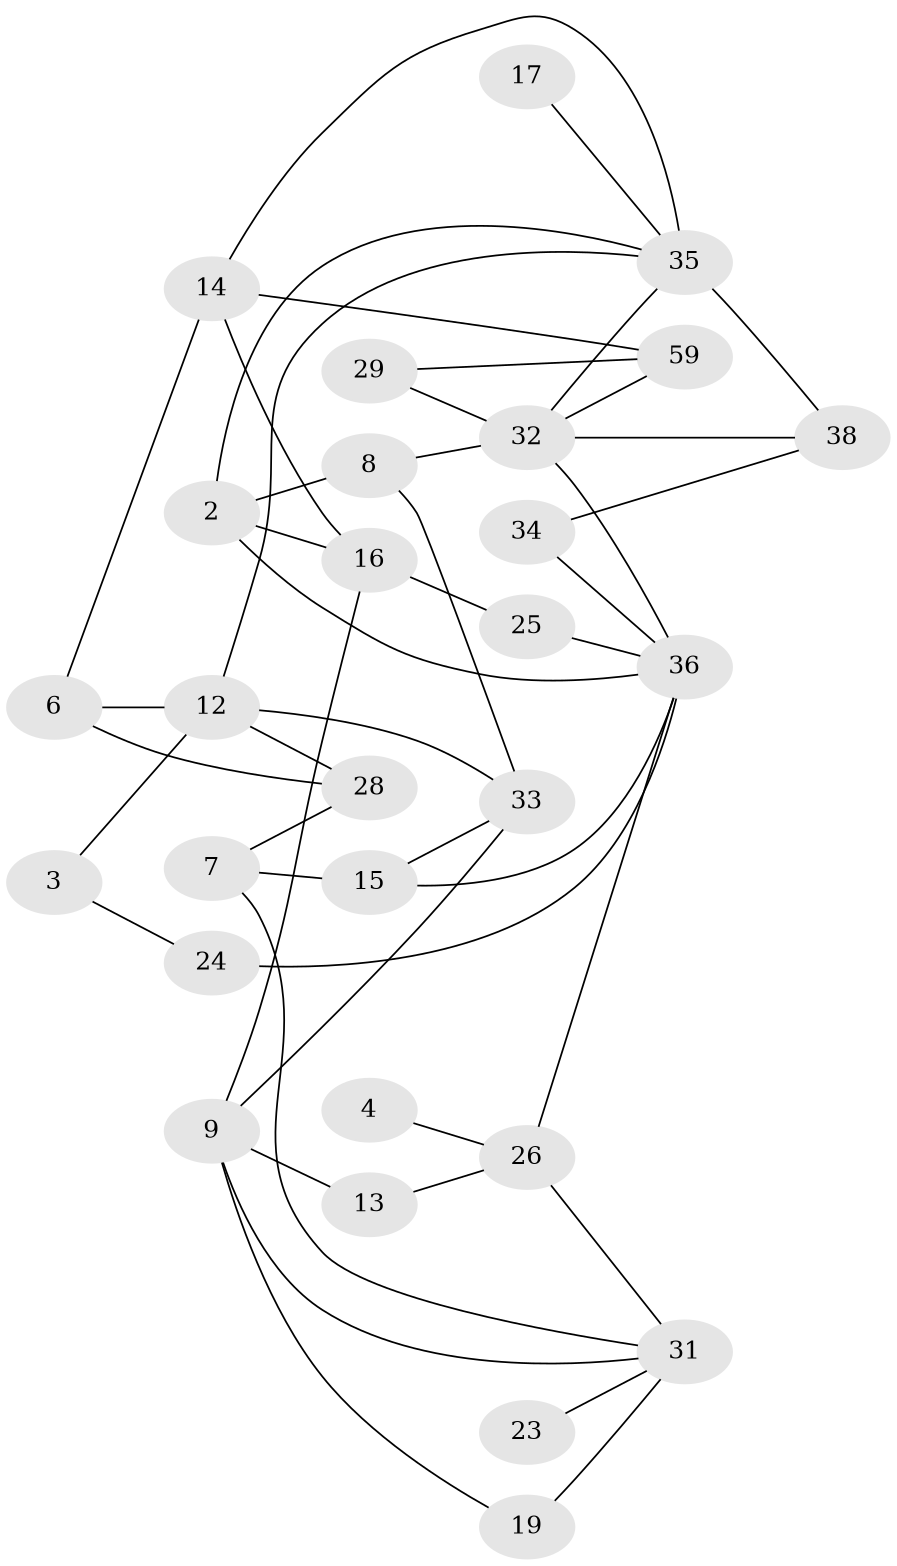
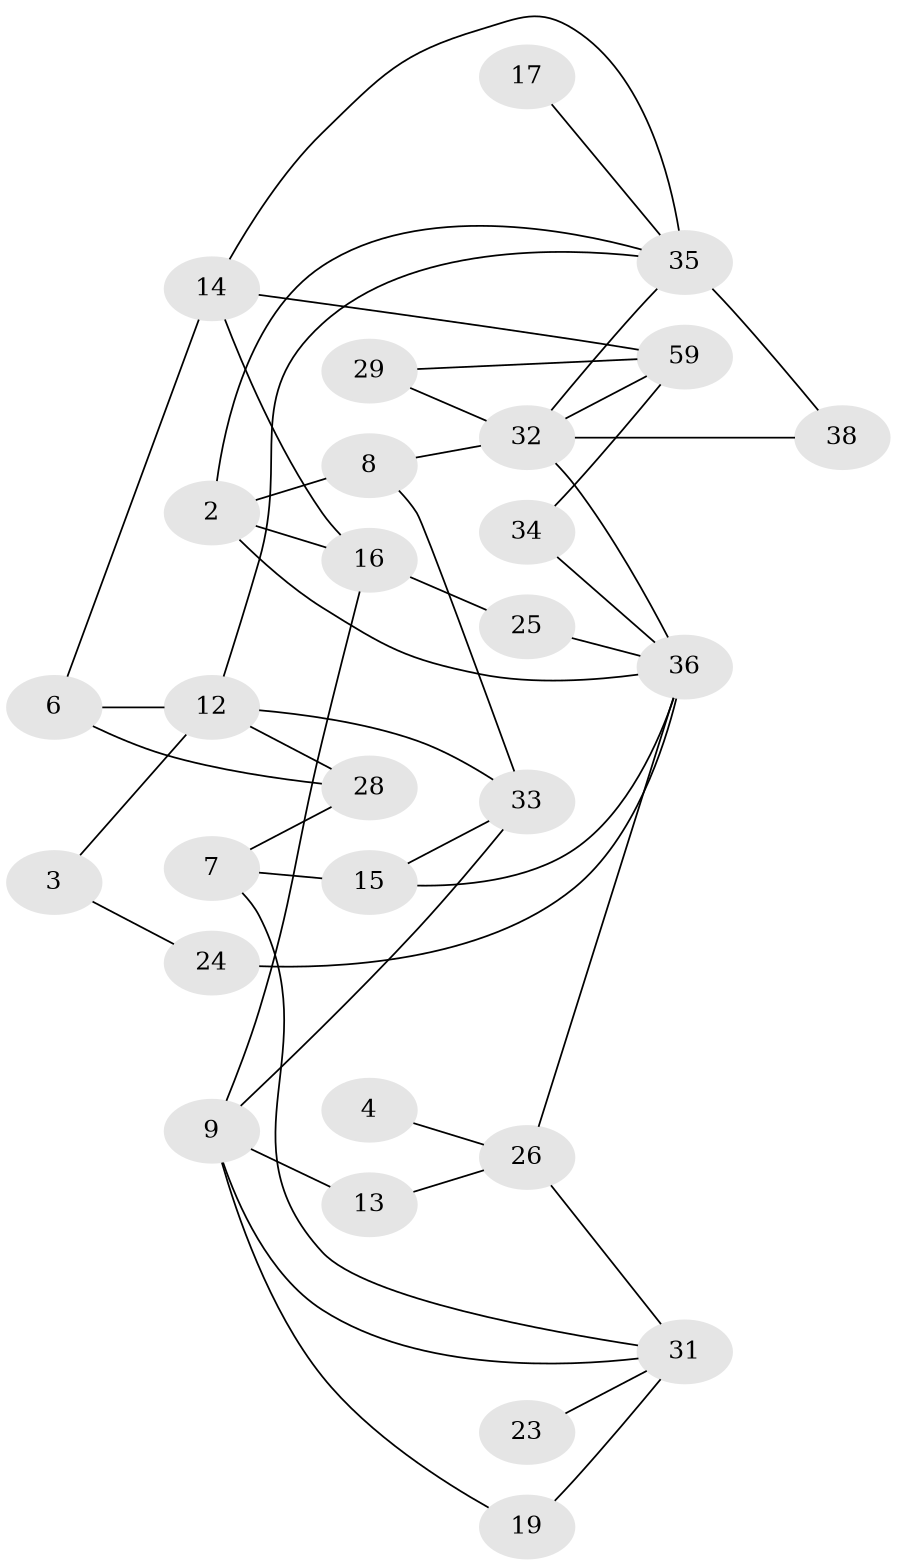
edge "38" -- "34": now "59" -- "34"
